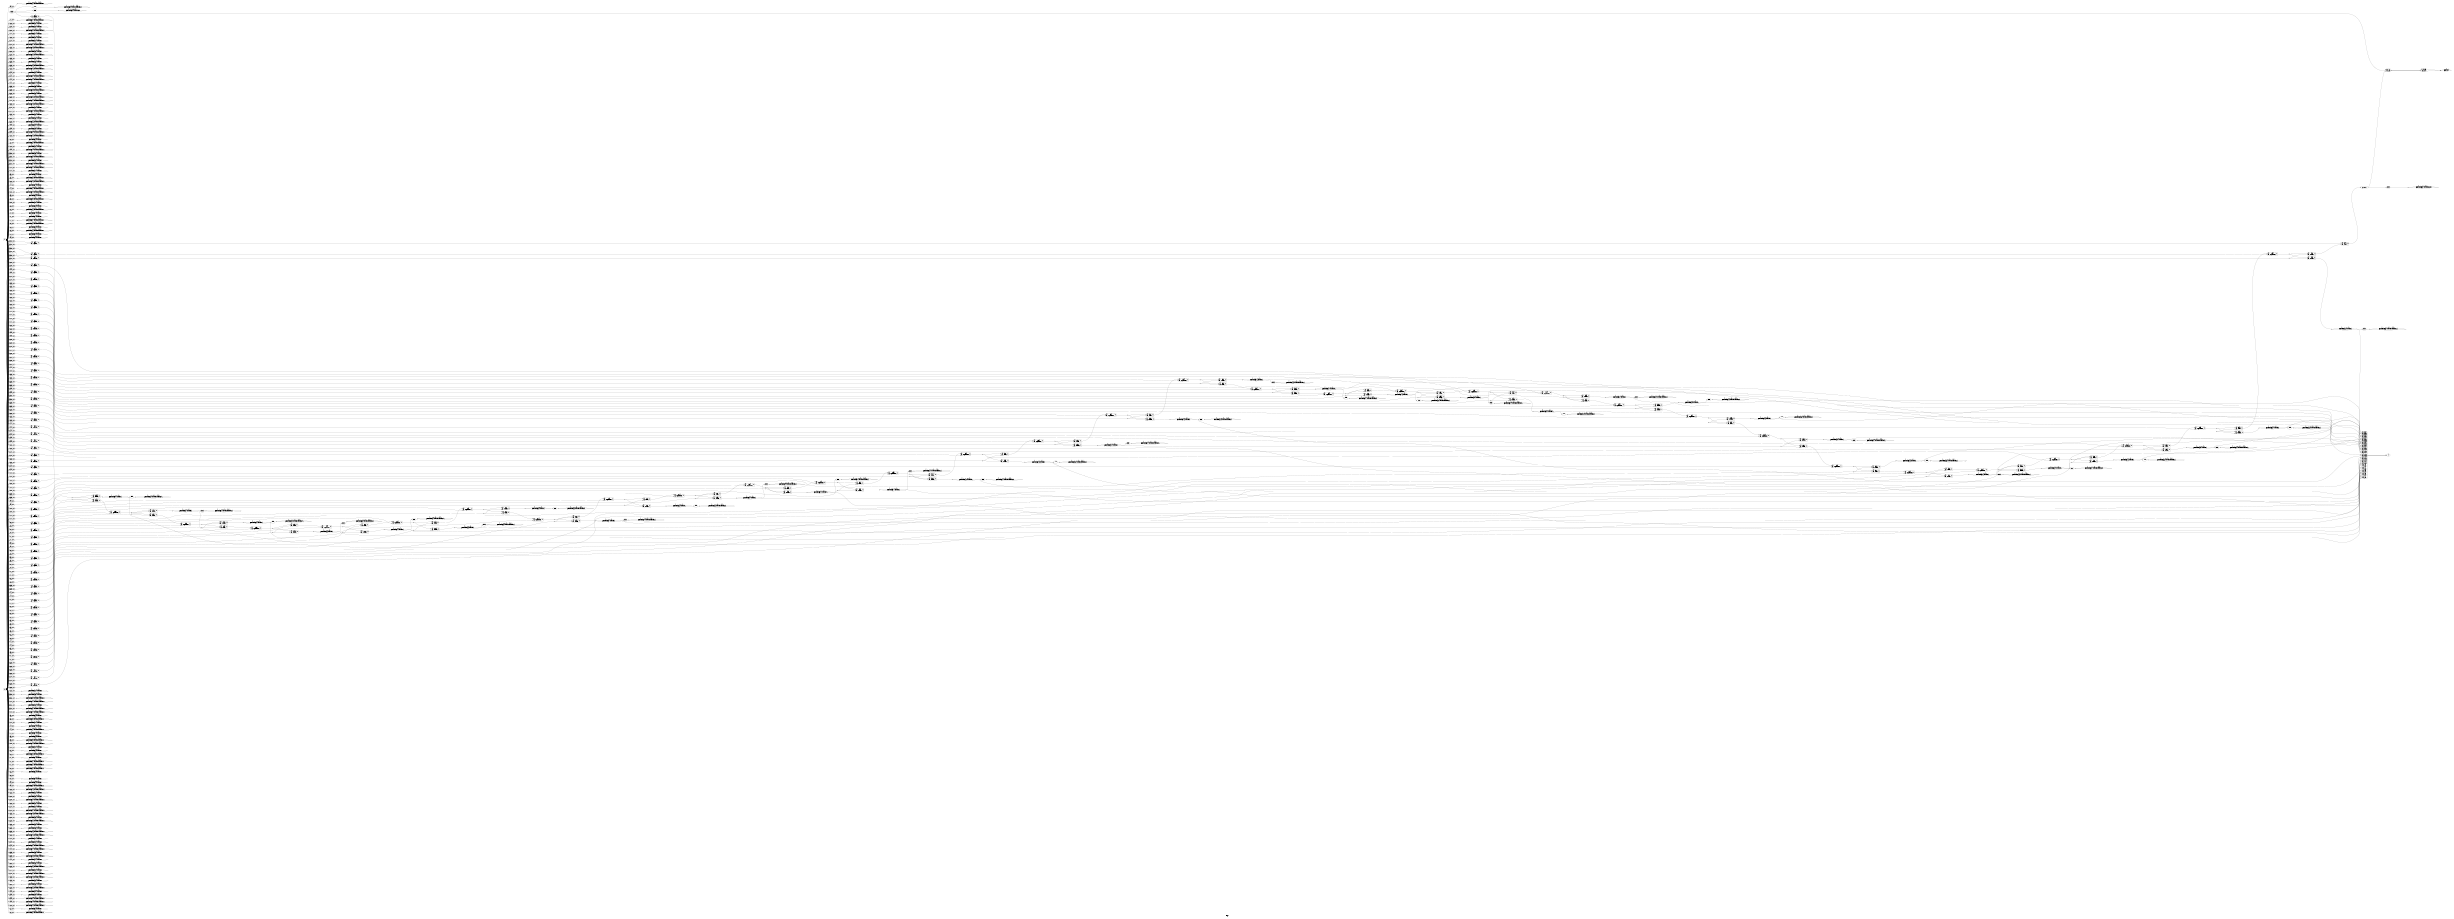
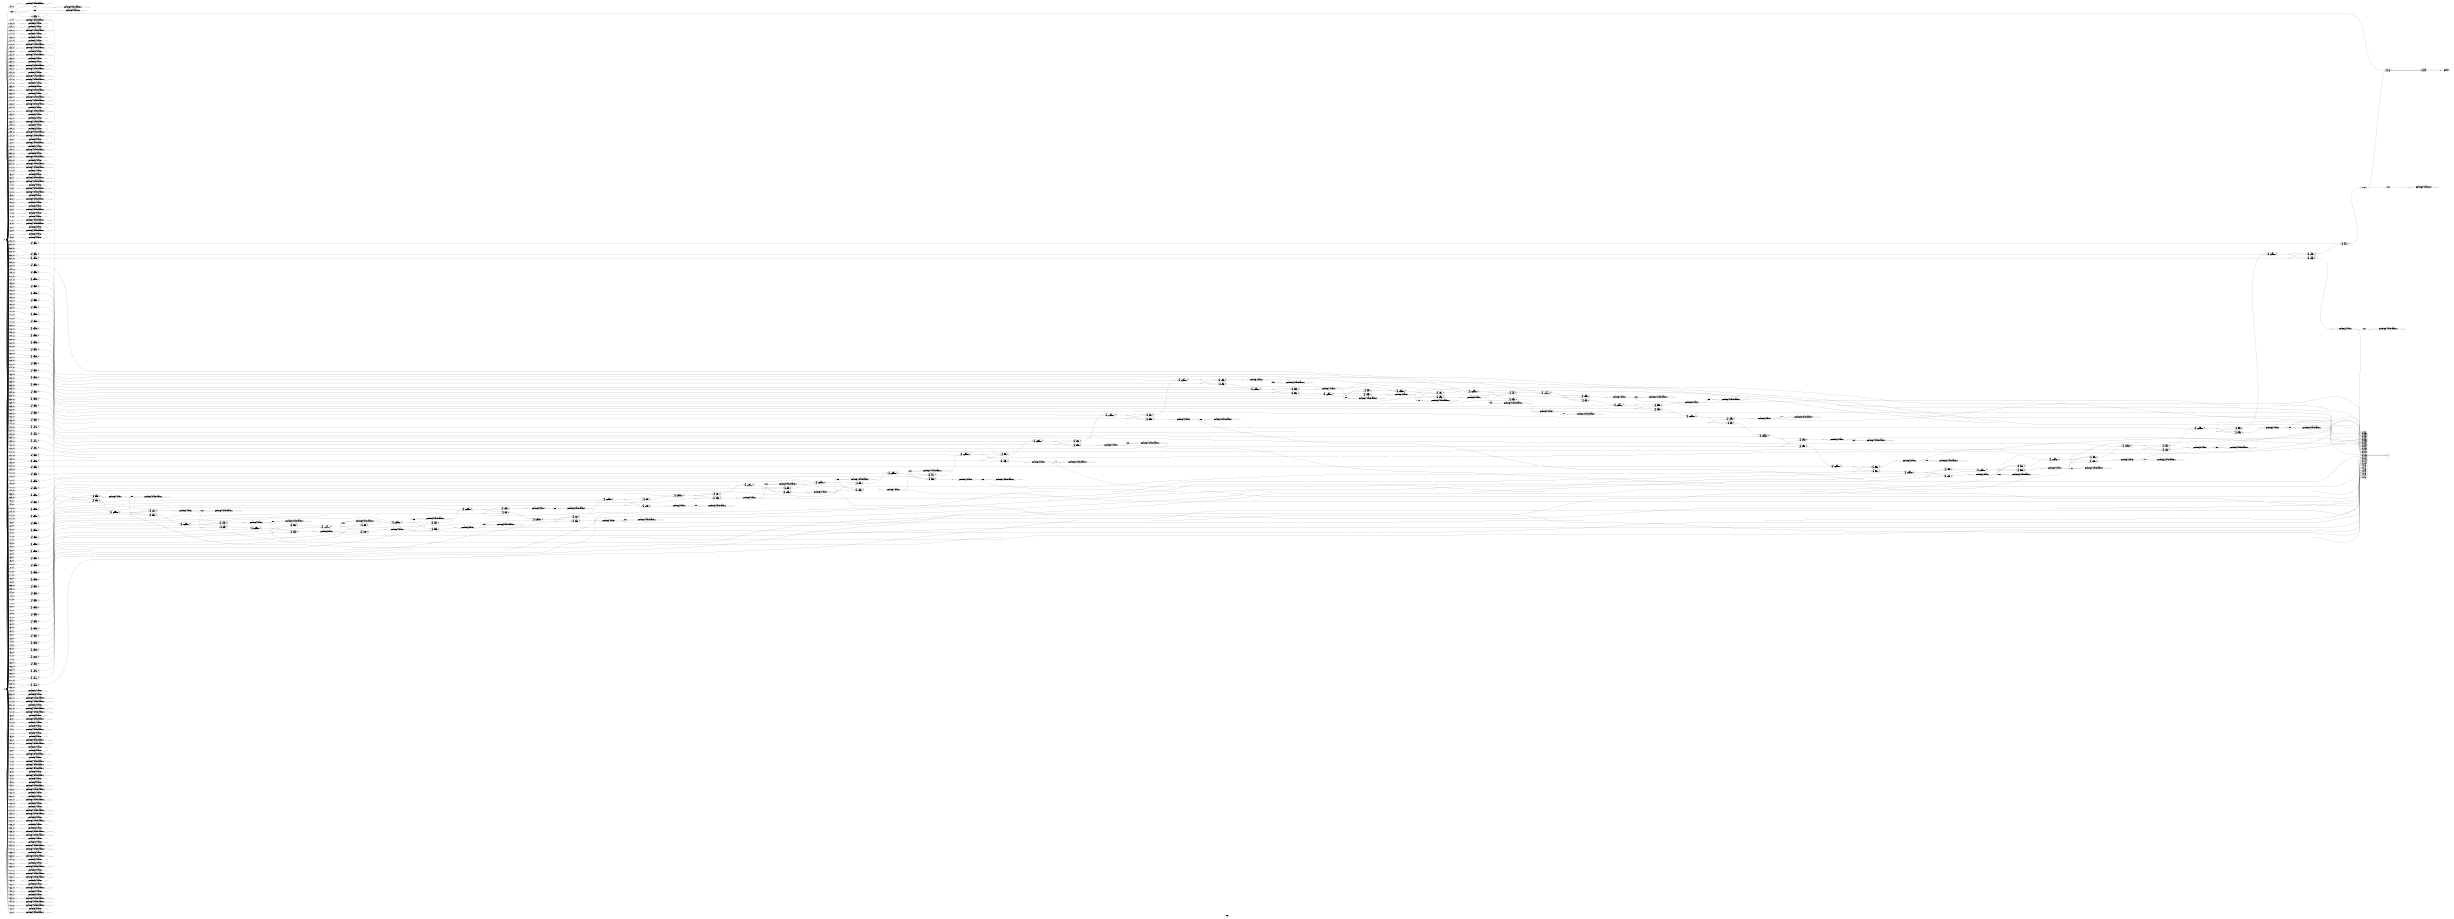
node "generated_FA[8].fulladder.halfadder1.X": added
